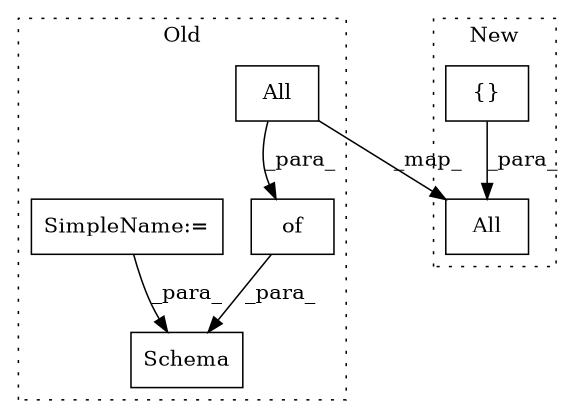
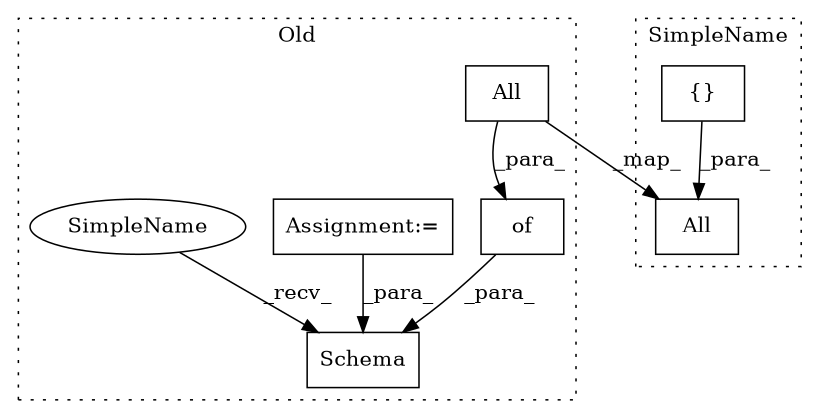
cluster "New": label "New" -> "SimpleName"
node "SimpleName:=": label "SimpleName:=" -> "Assignment:="
node "SimpleName": added
